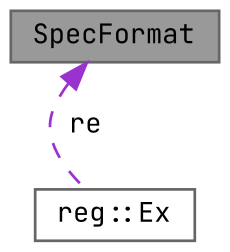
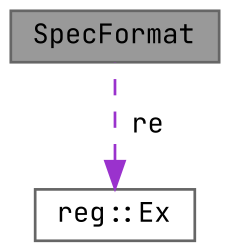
edge "reg::Ex" -> "SpecFormat": reversed
